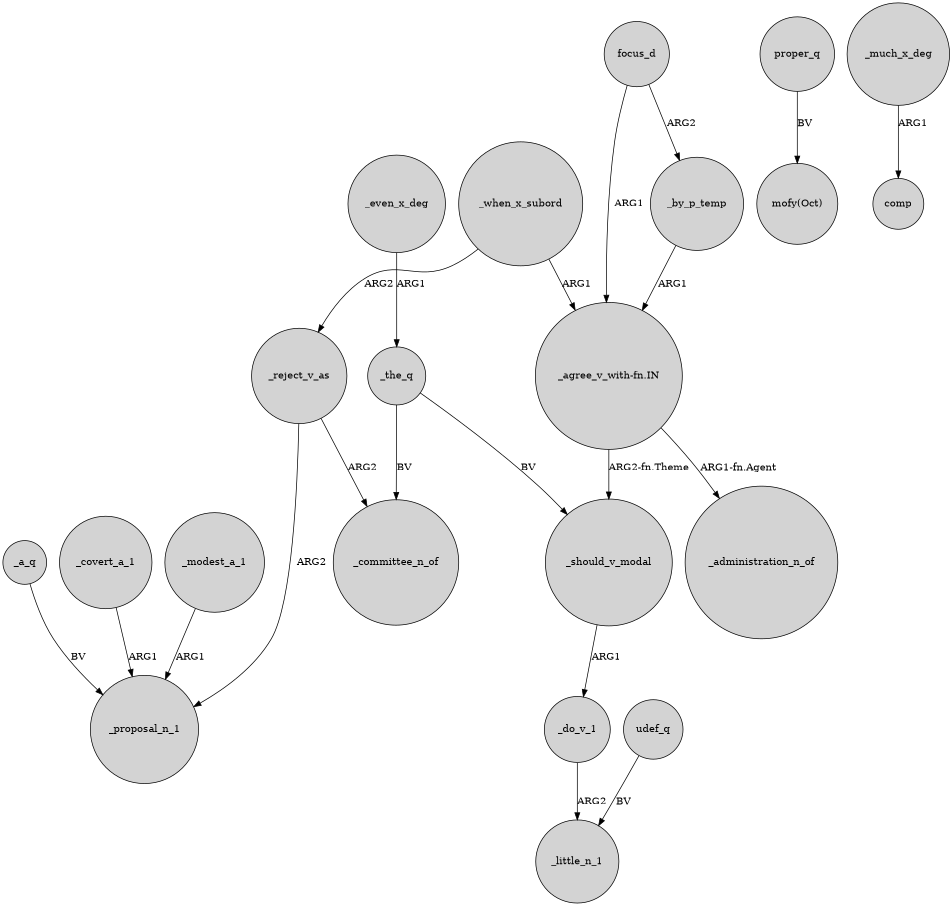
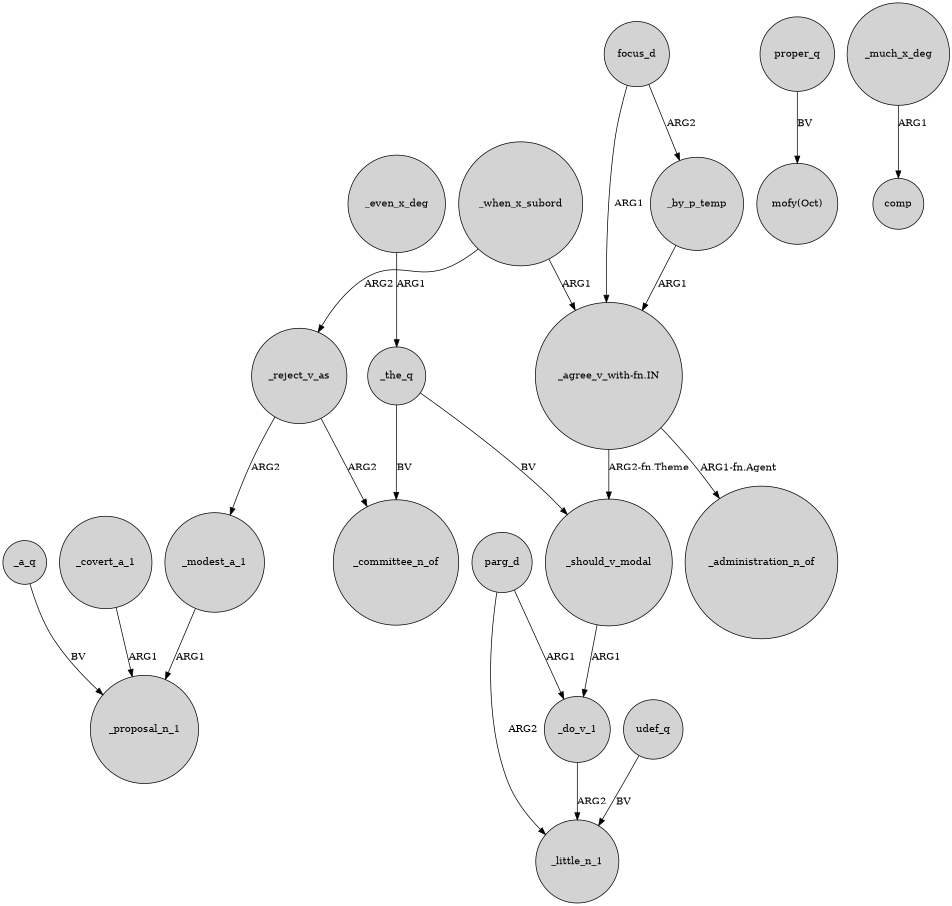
node "parg_d": added
edge "_reject_v_as" -> "_proposal_n_1": now "_reject_v_as" -> "_modest_a_1"
